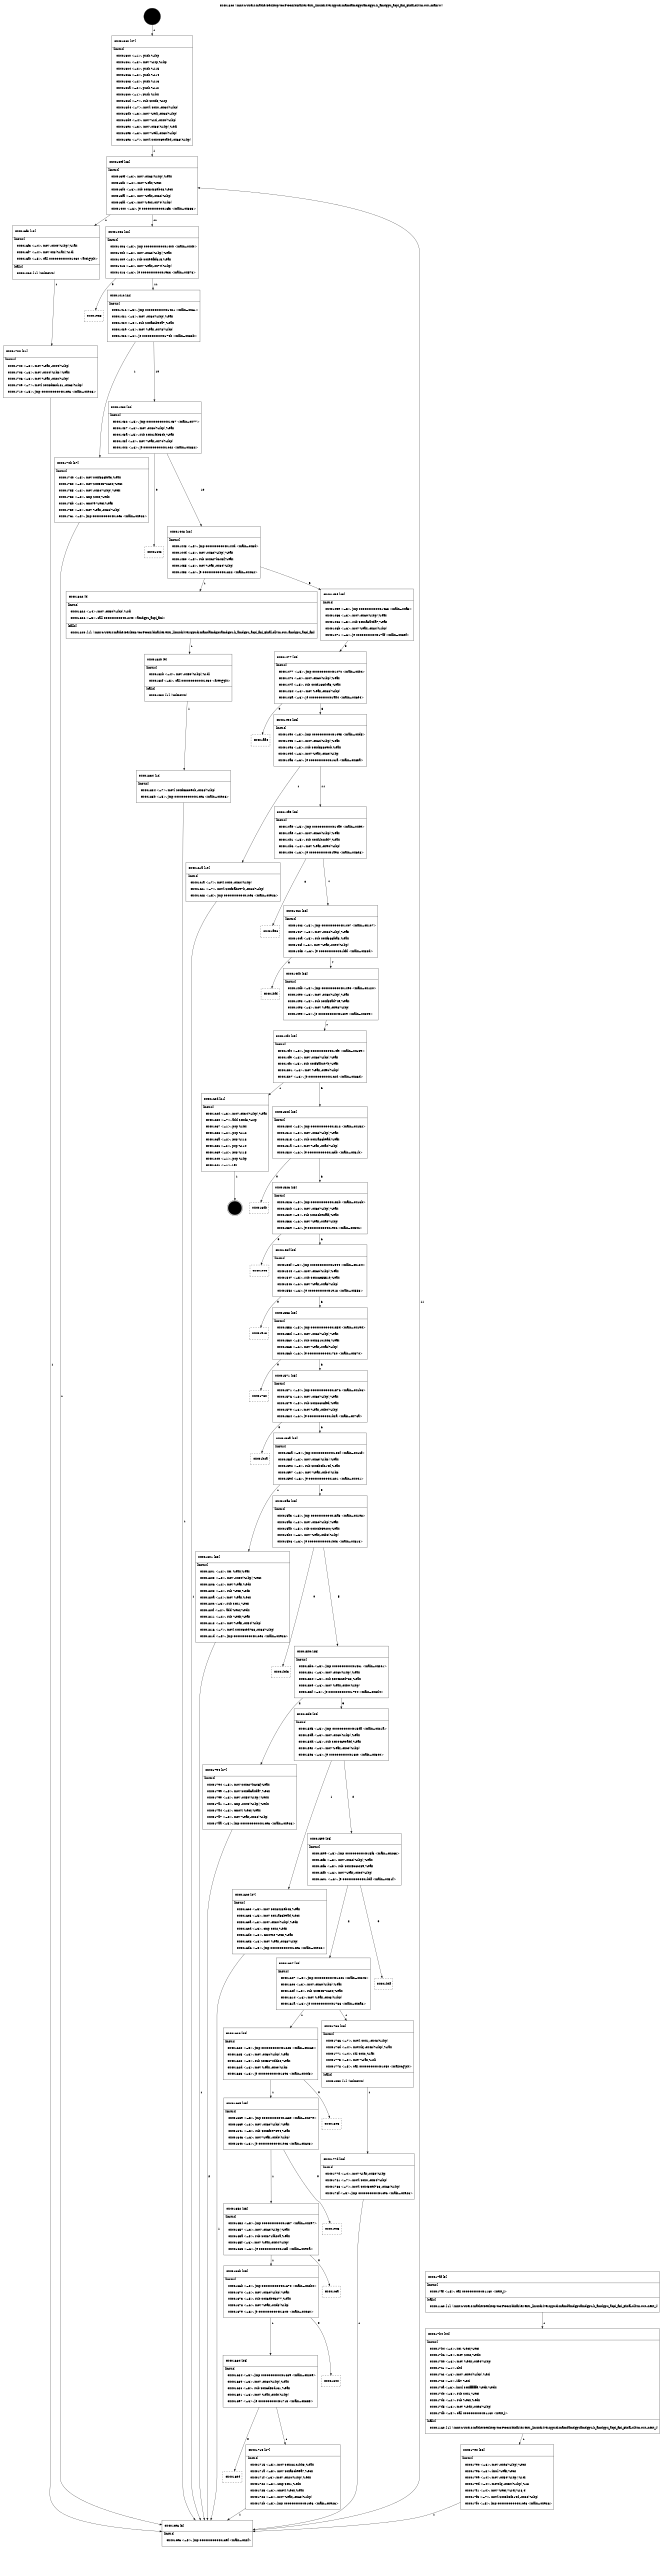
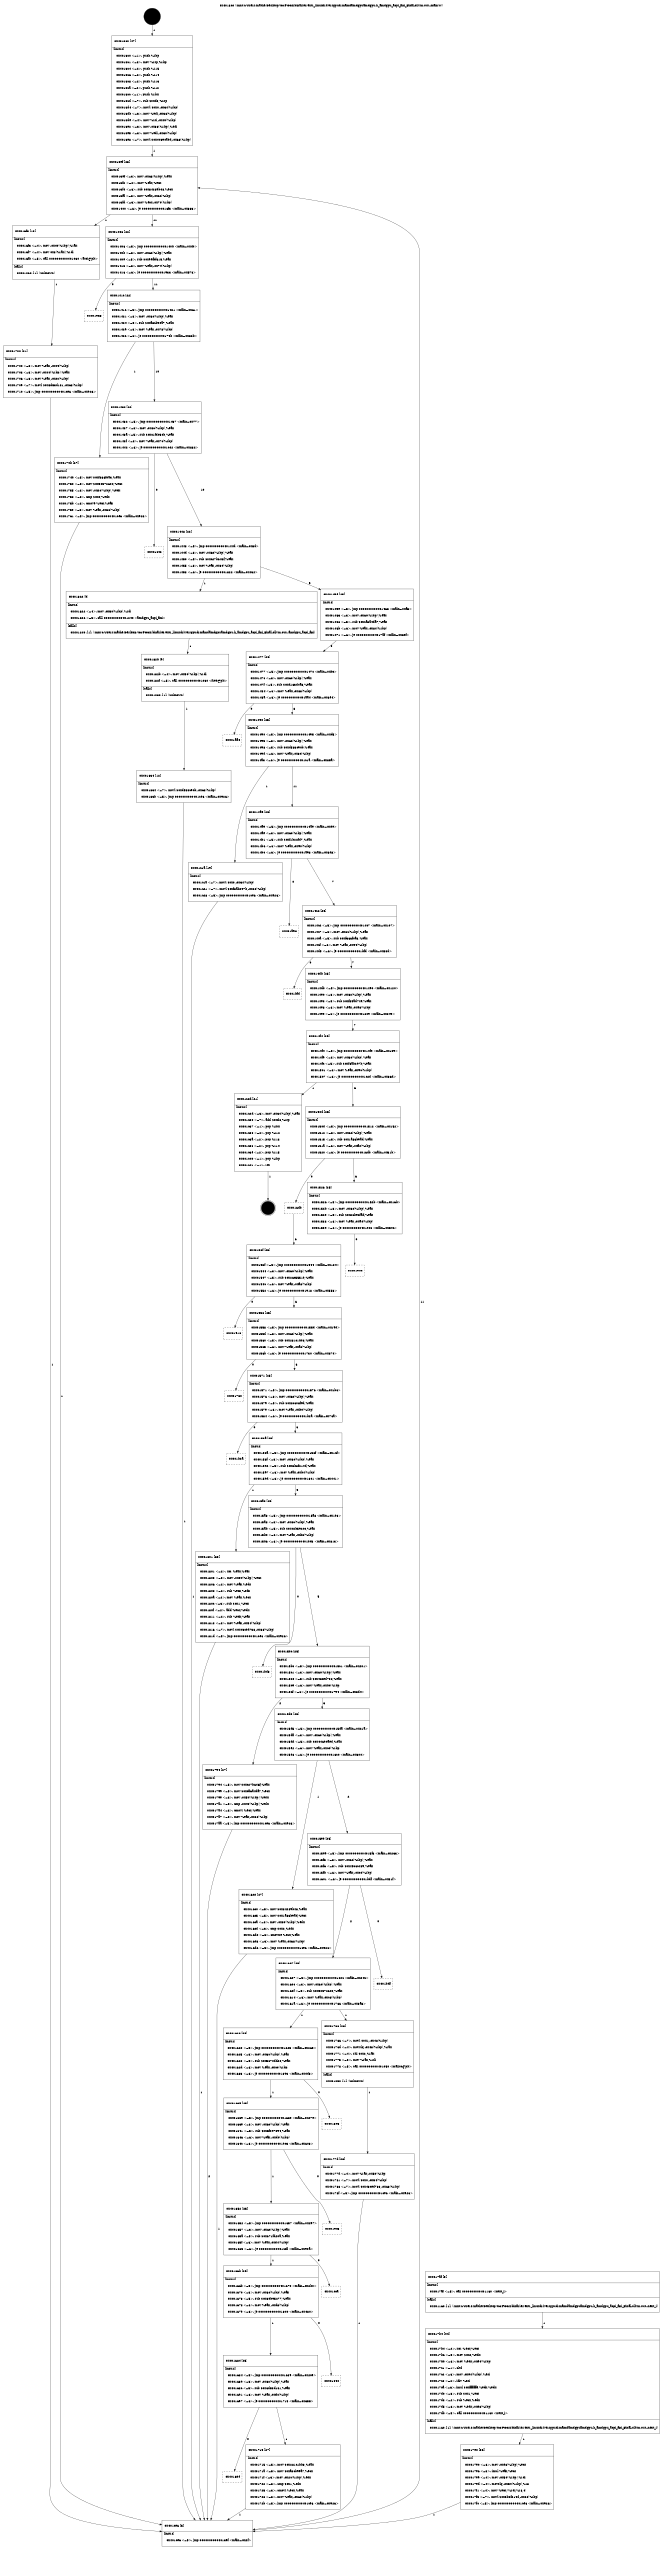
edge "0x401526 [25]" -> "0x40153f [25]": now "0x4016db" -> "0x40153f [25]"
